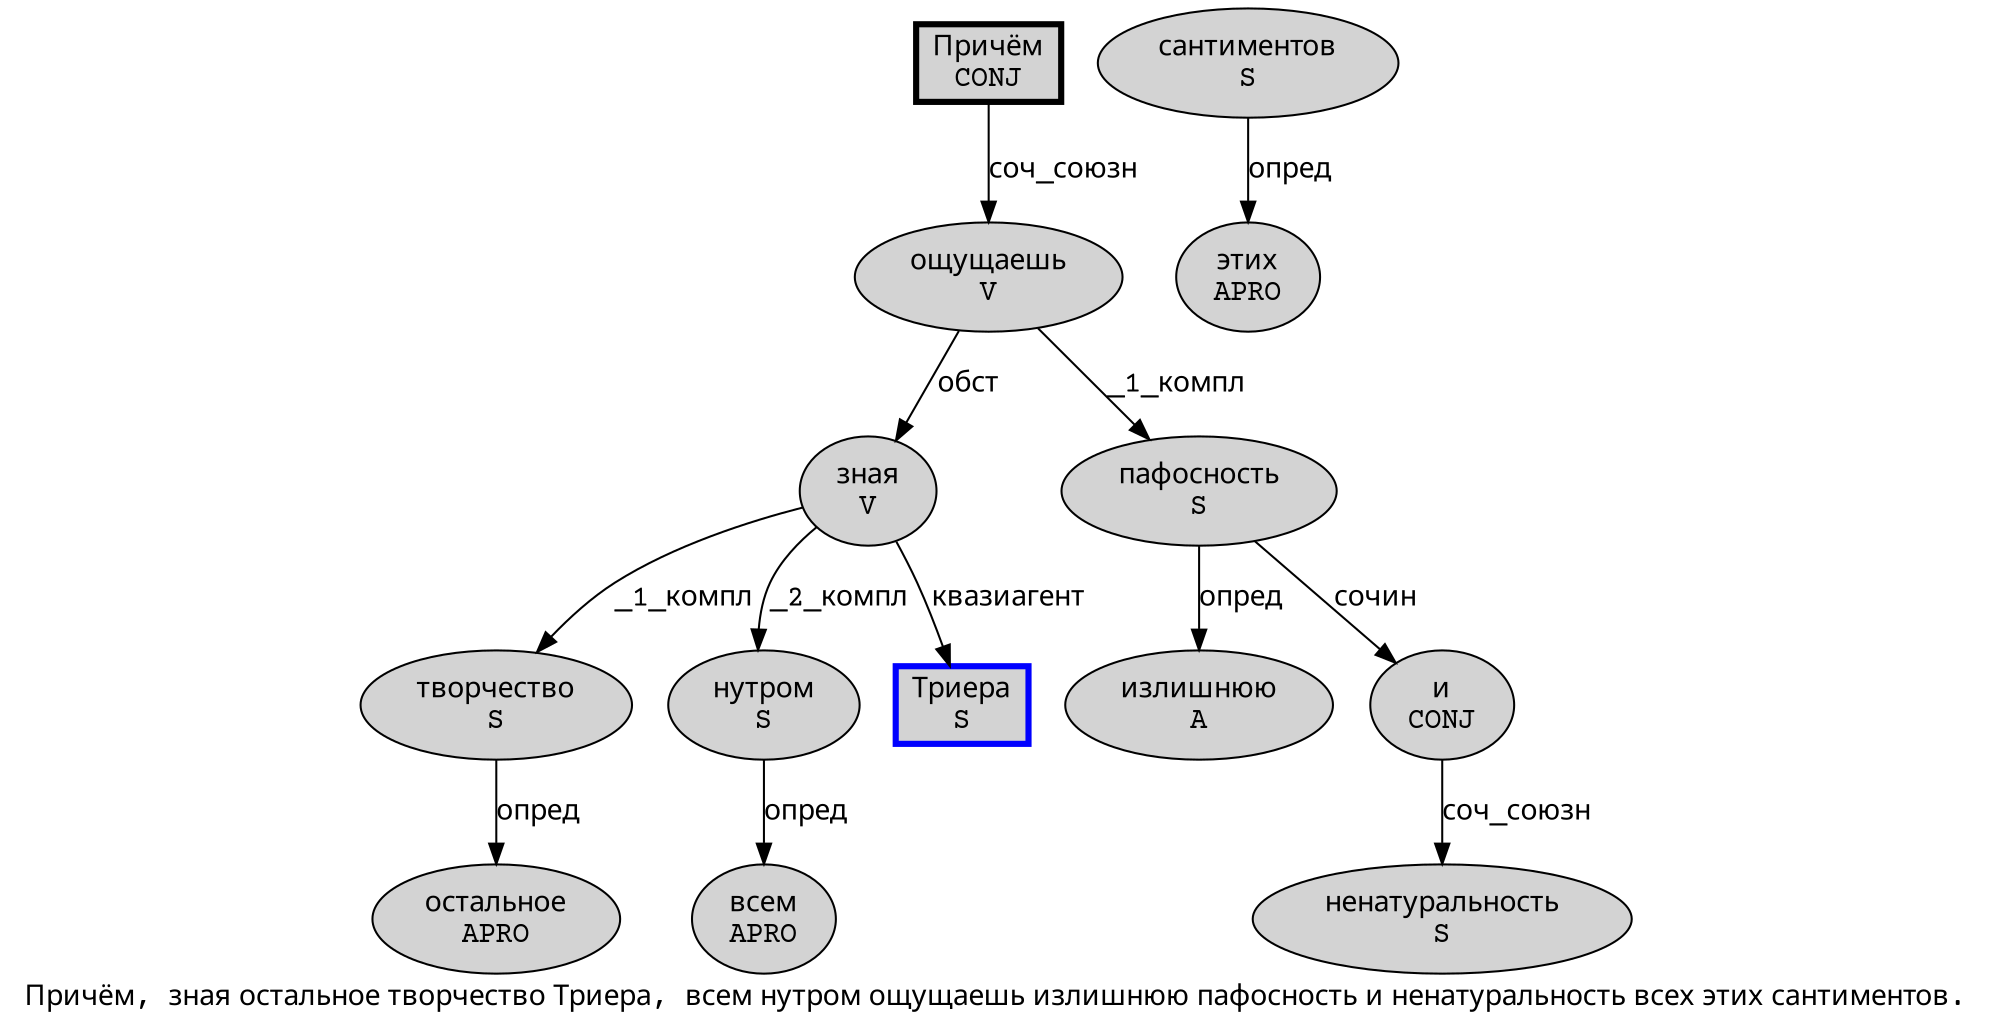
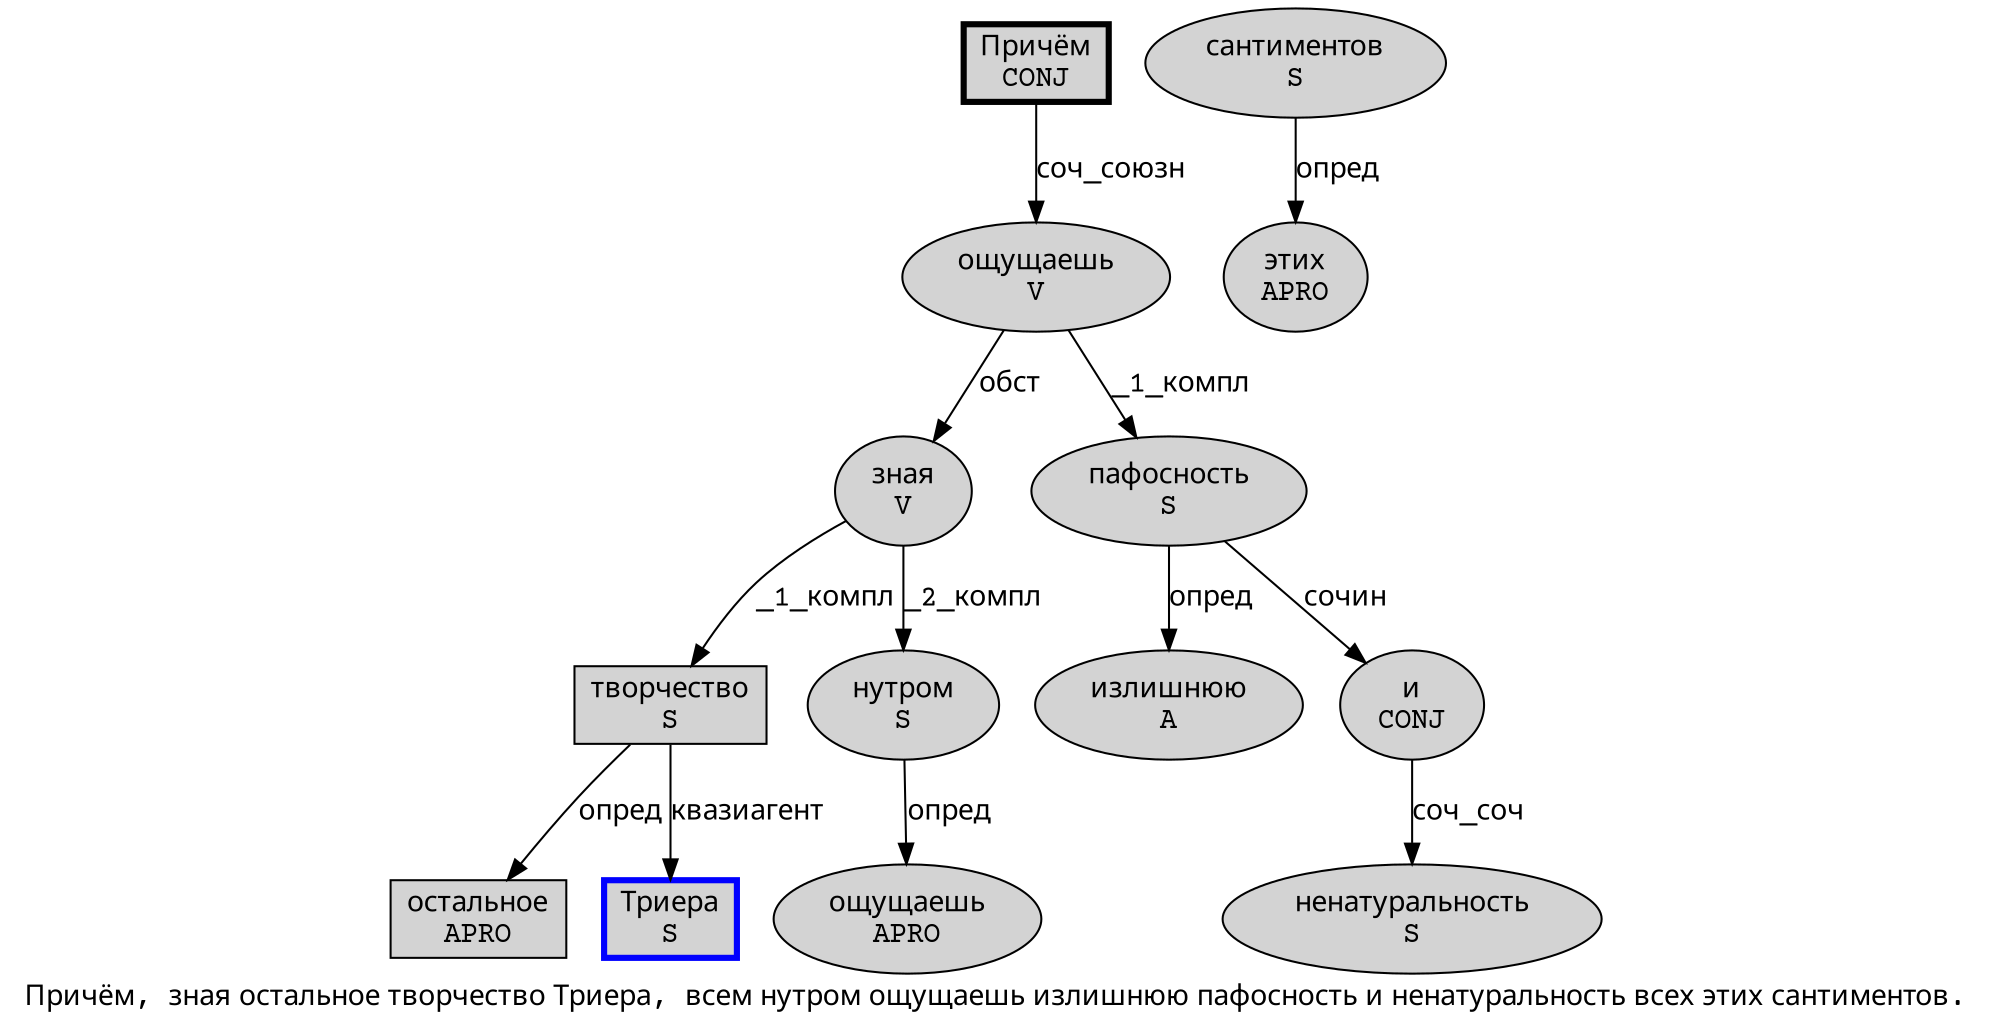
edge "зная V" -> "Триера S": now "творчество S" -> "Триера S"
node "творчество S": shape ellipse -> box
edge "и CONJ" -> "ненатуральность S": label "соч_союзн" -> "соч_соч"
node "остальное APRO": shape ellipse -> box
node "всем APRO": label "всем APRO" -> "ощущаешь APRO"
